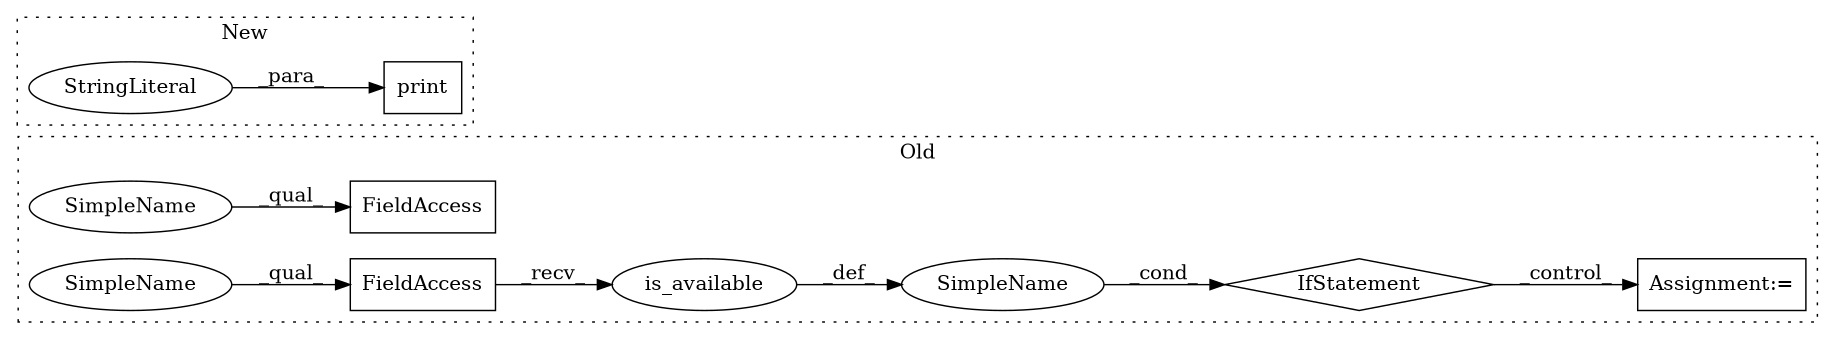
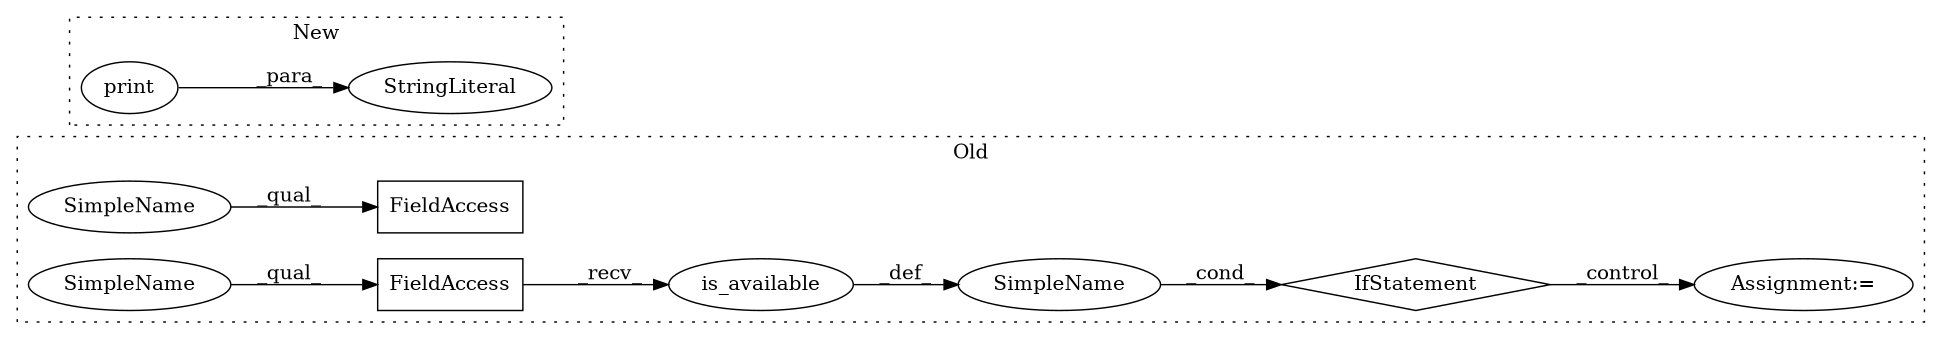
edge "StringLiteral" -> "print": reversed
node "print": shape box -> ellipse
node "Assignment:=": shape box -> ellipse
